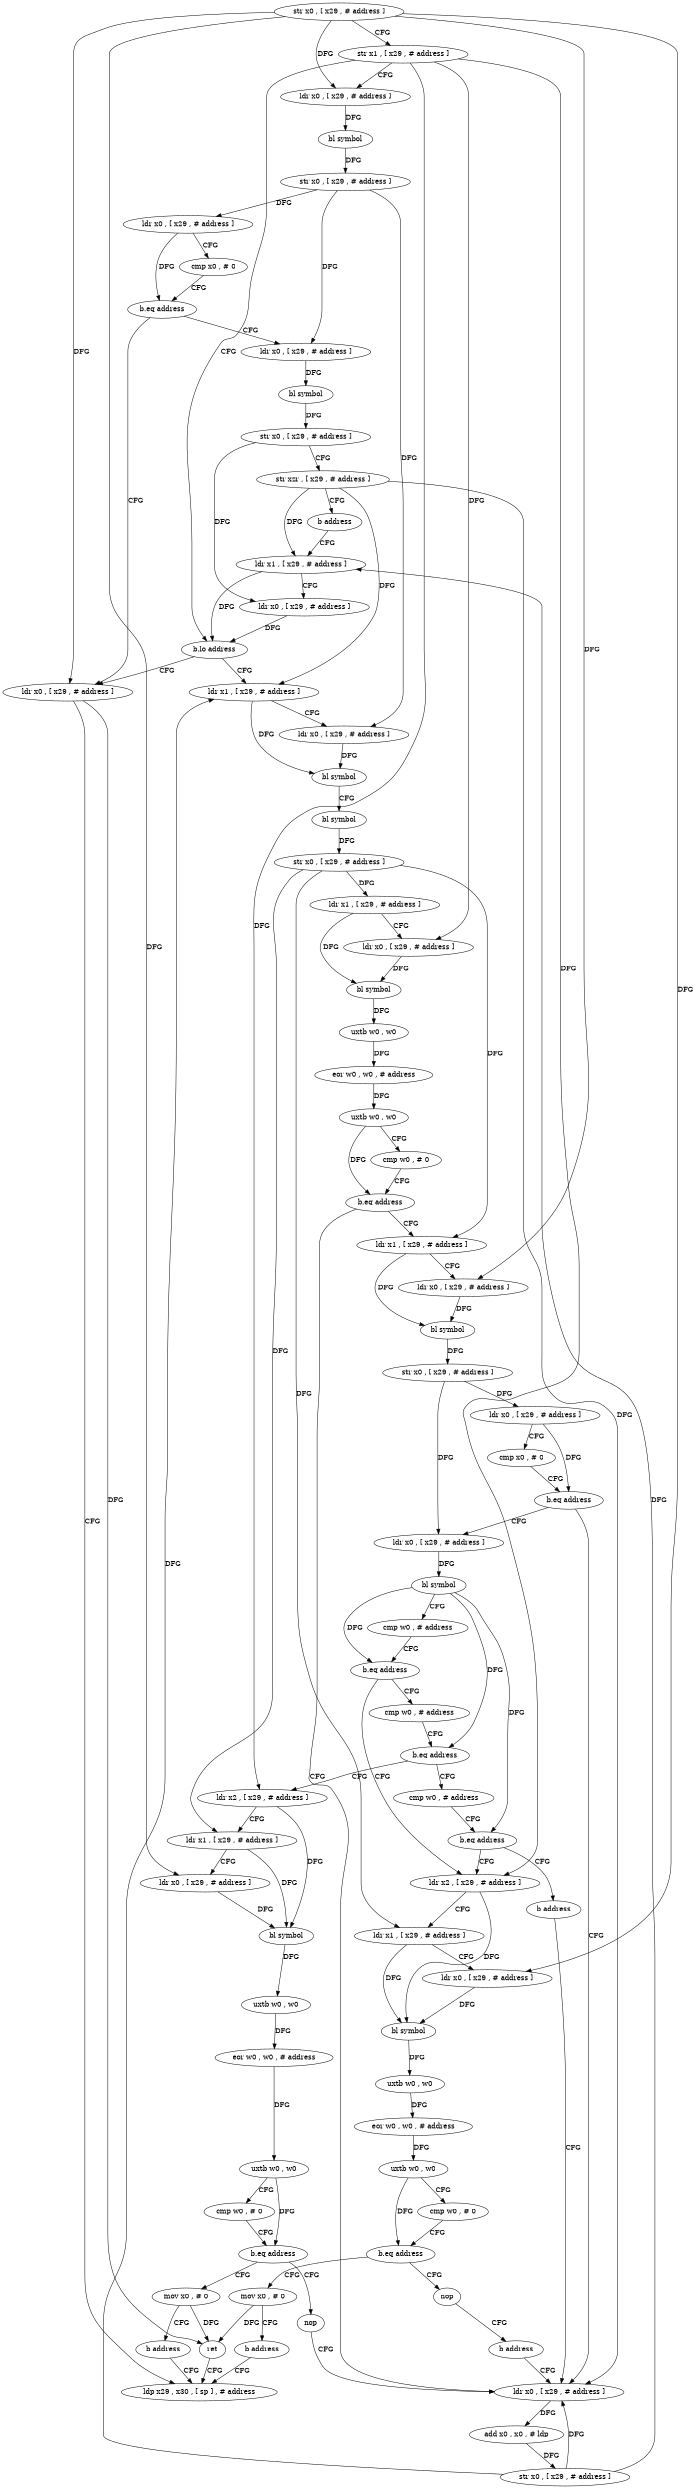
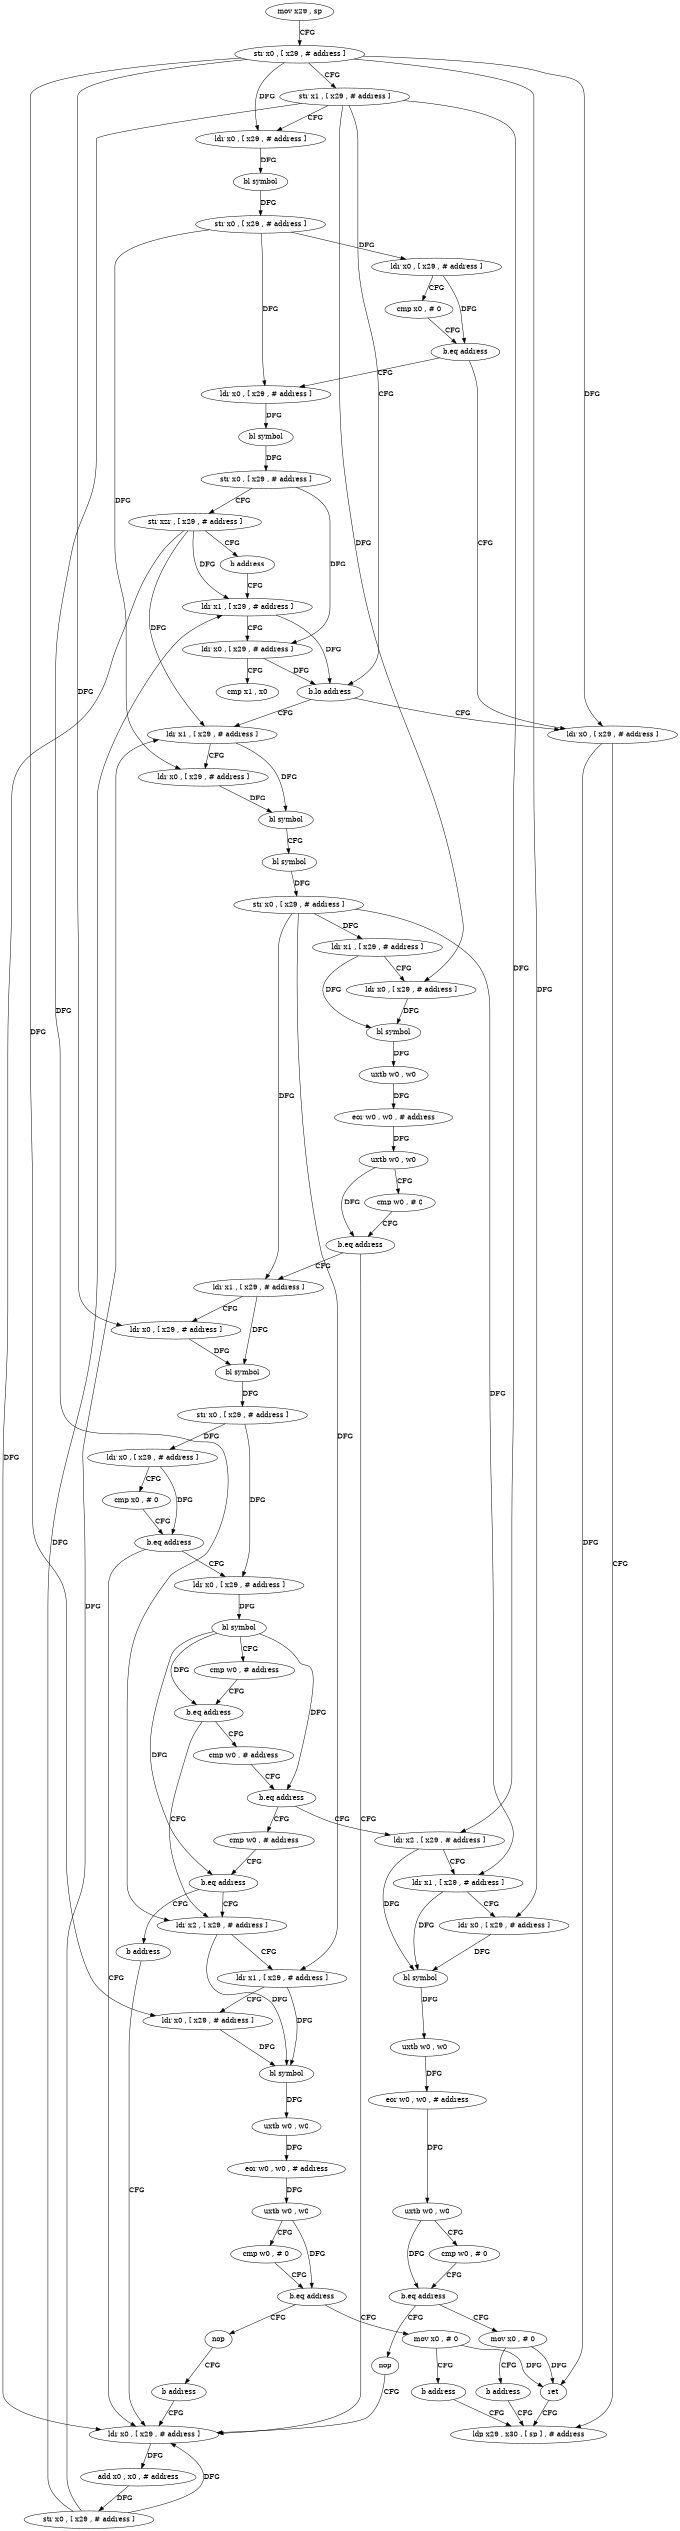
node "mov x29 , sp": added
node "cmp x1 , x0": added
node "add x0 , x0 , # ldp": label "add x0 , x0 , # ldp" -> "add x0 , x0 , # address"
